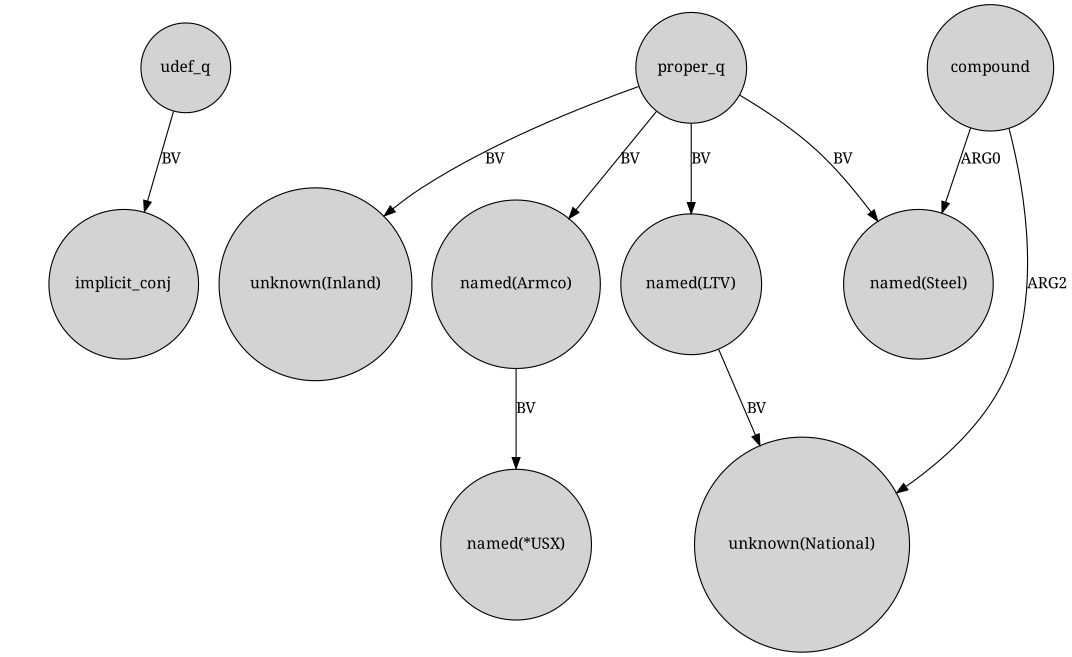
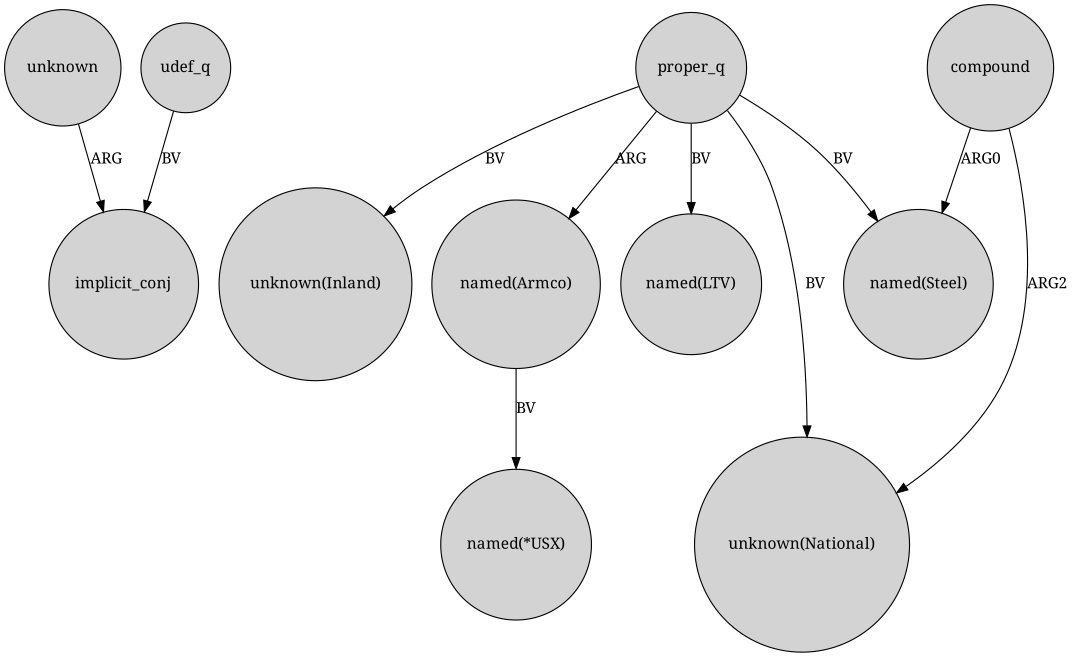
node "unknown": added
edge "proper_q" -> "named(Armco)": label "BV" -> "ARG"
edge "named(LTV)" -> "unknown(National)": now "proper_q" -> "unknown(National)"
